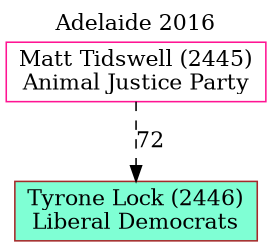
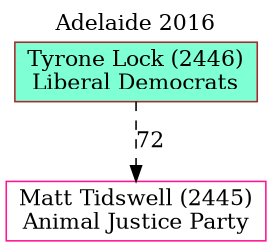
edge "Matt Tidswell (2445) Animal Justice Party" -> "Tyrone Lock (2446) Liberal Democrats": reversed
